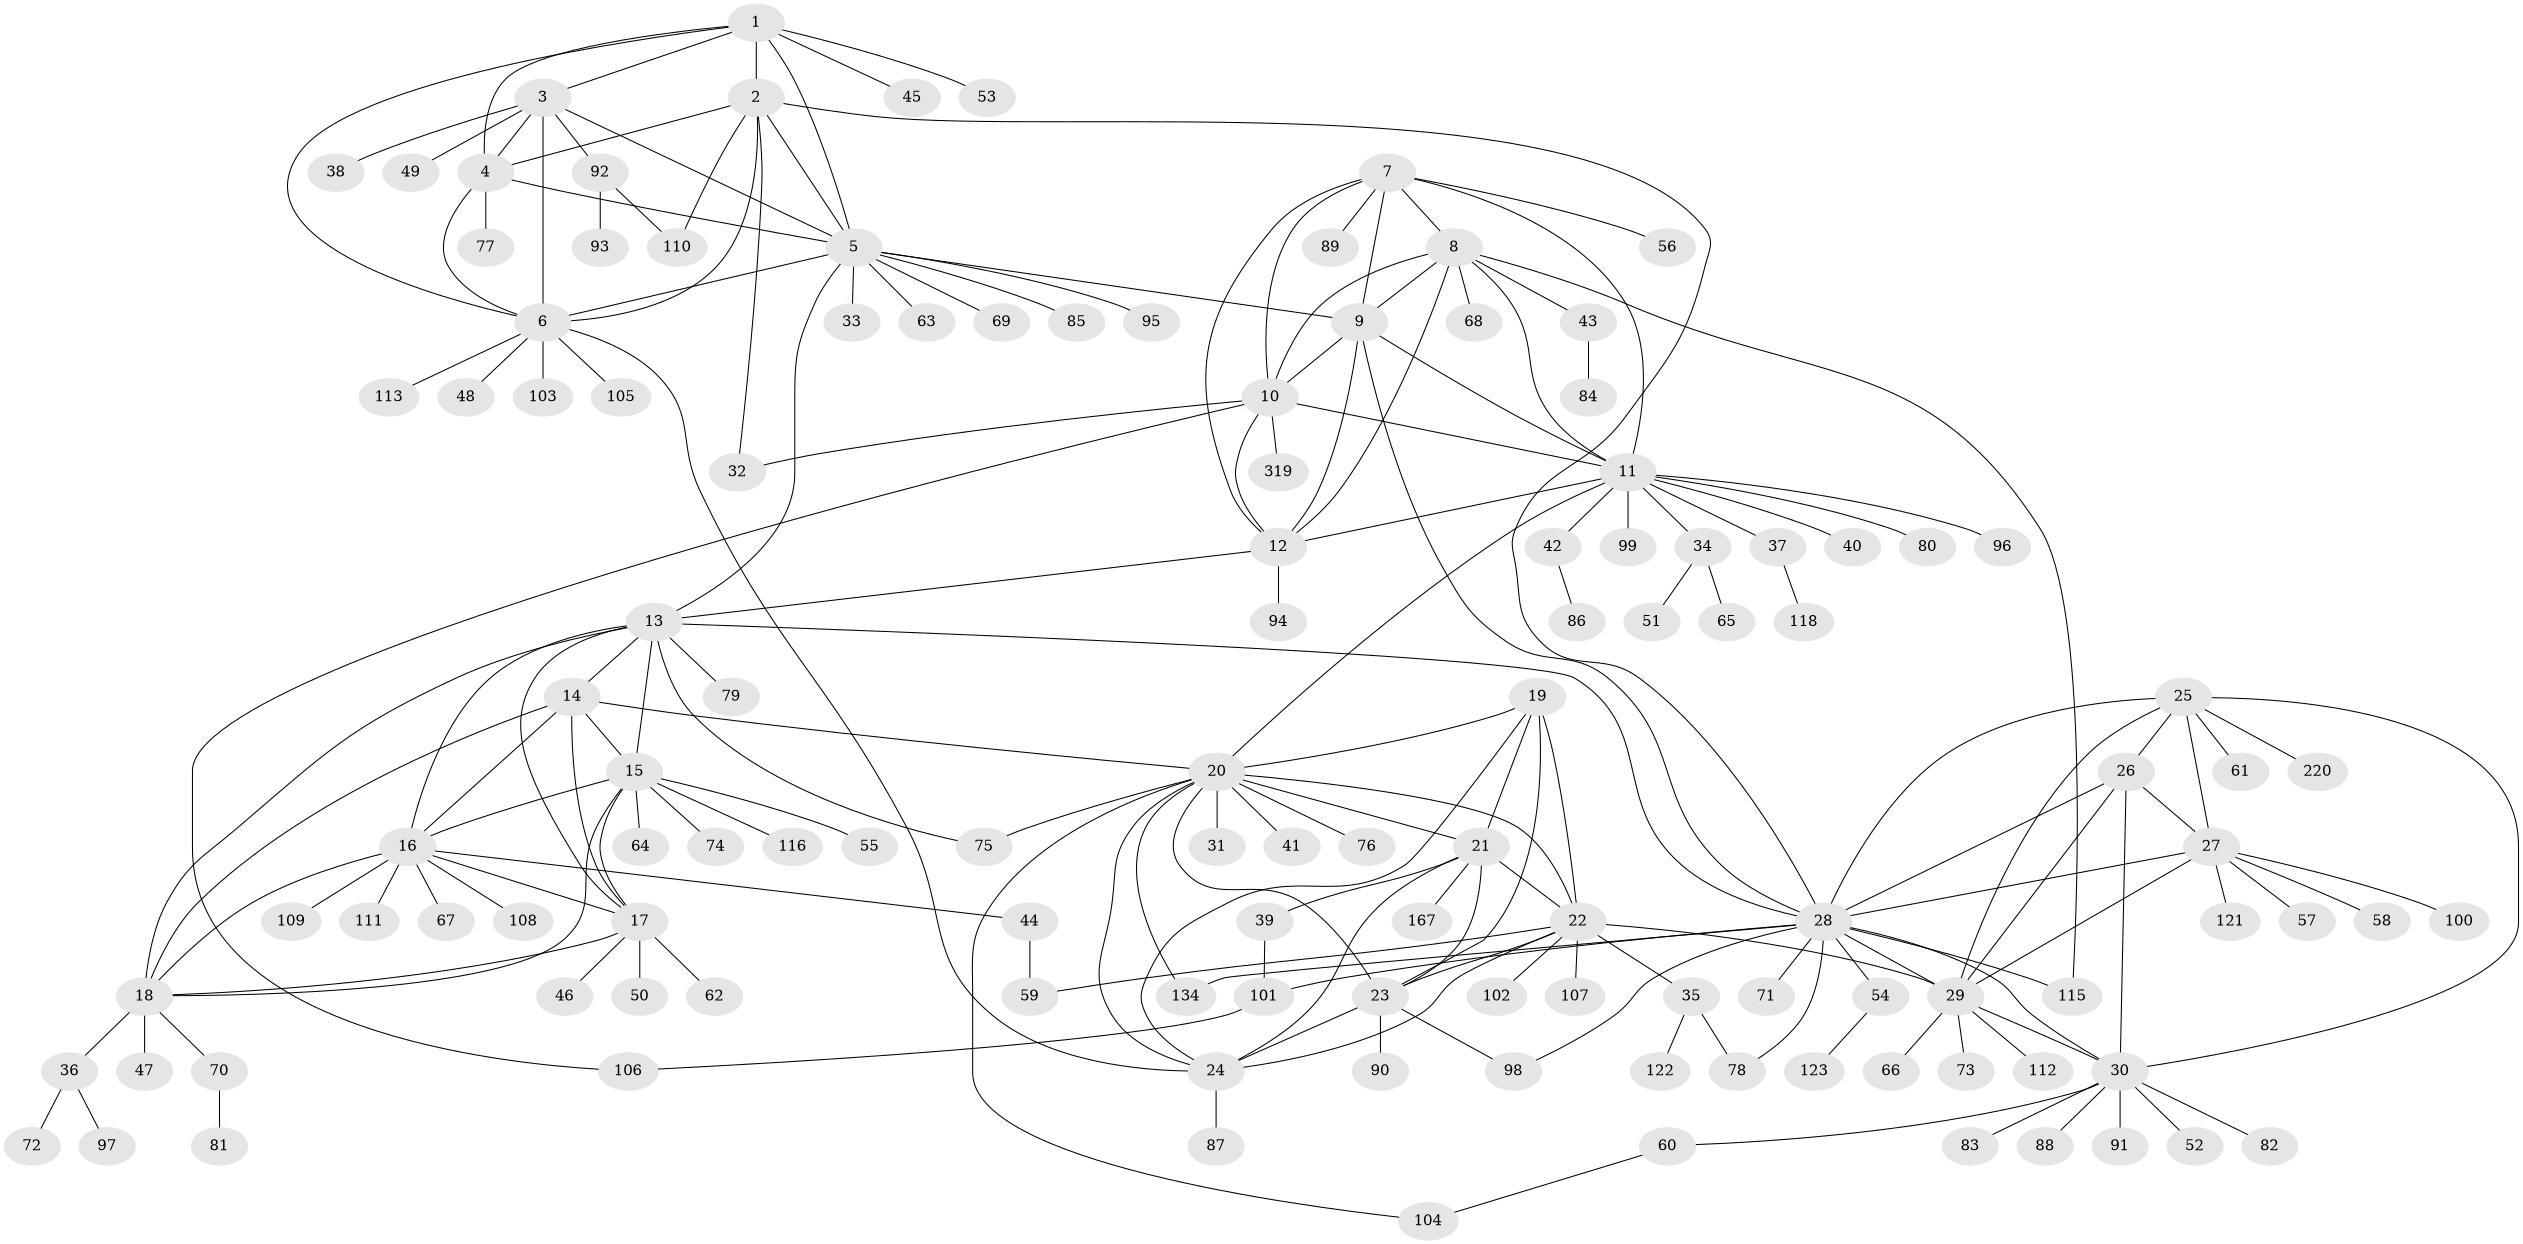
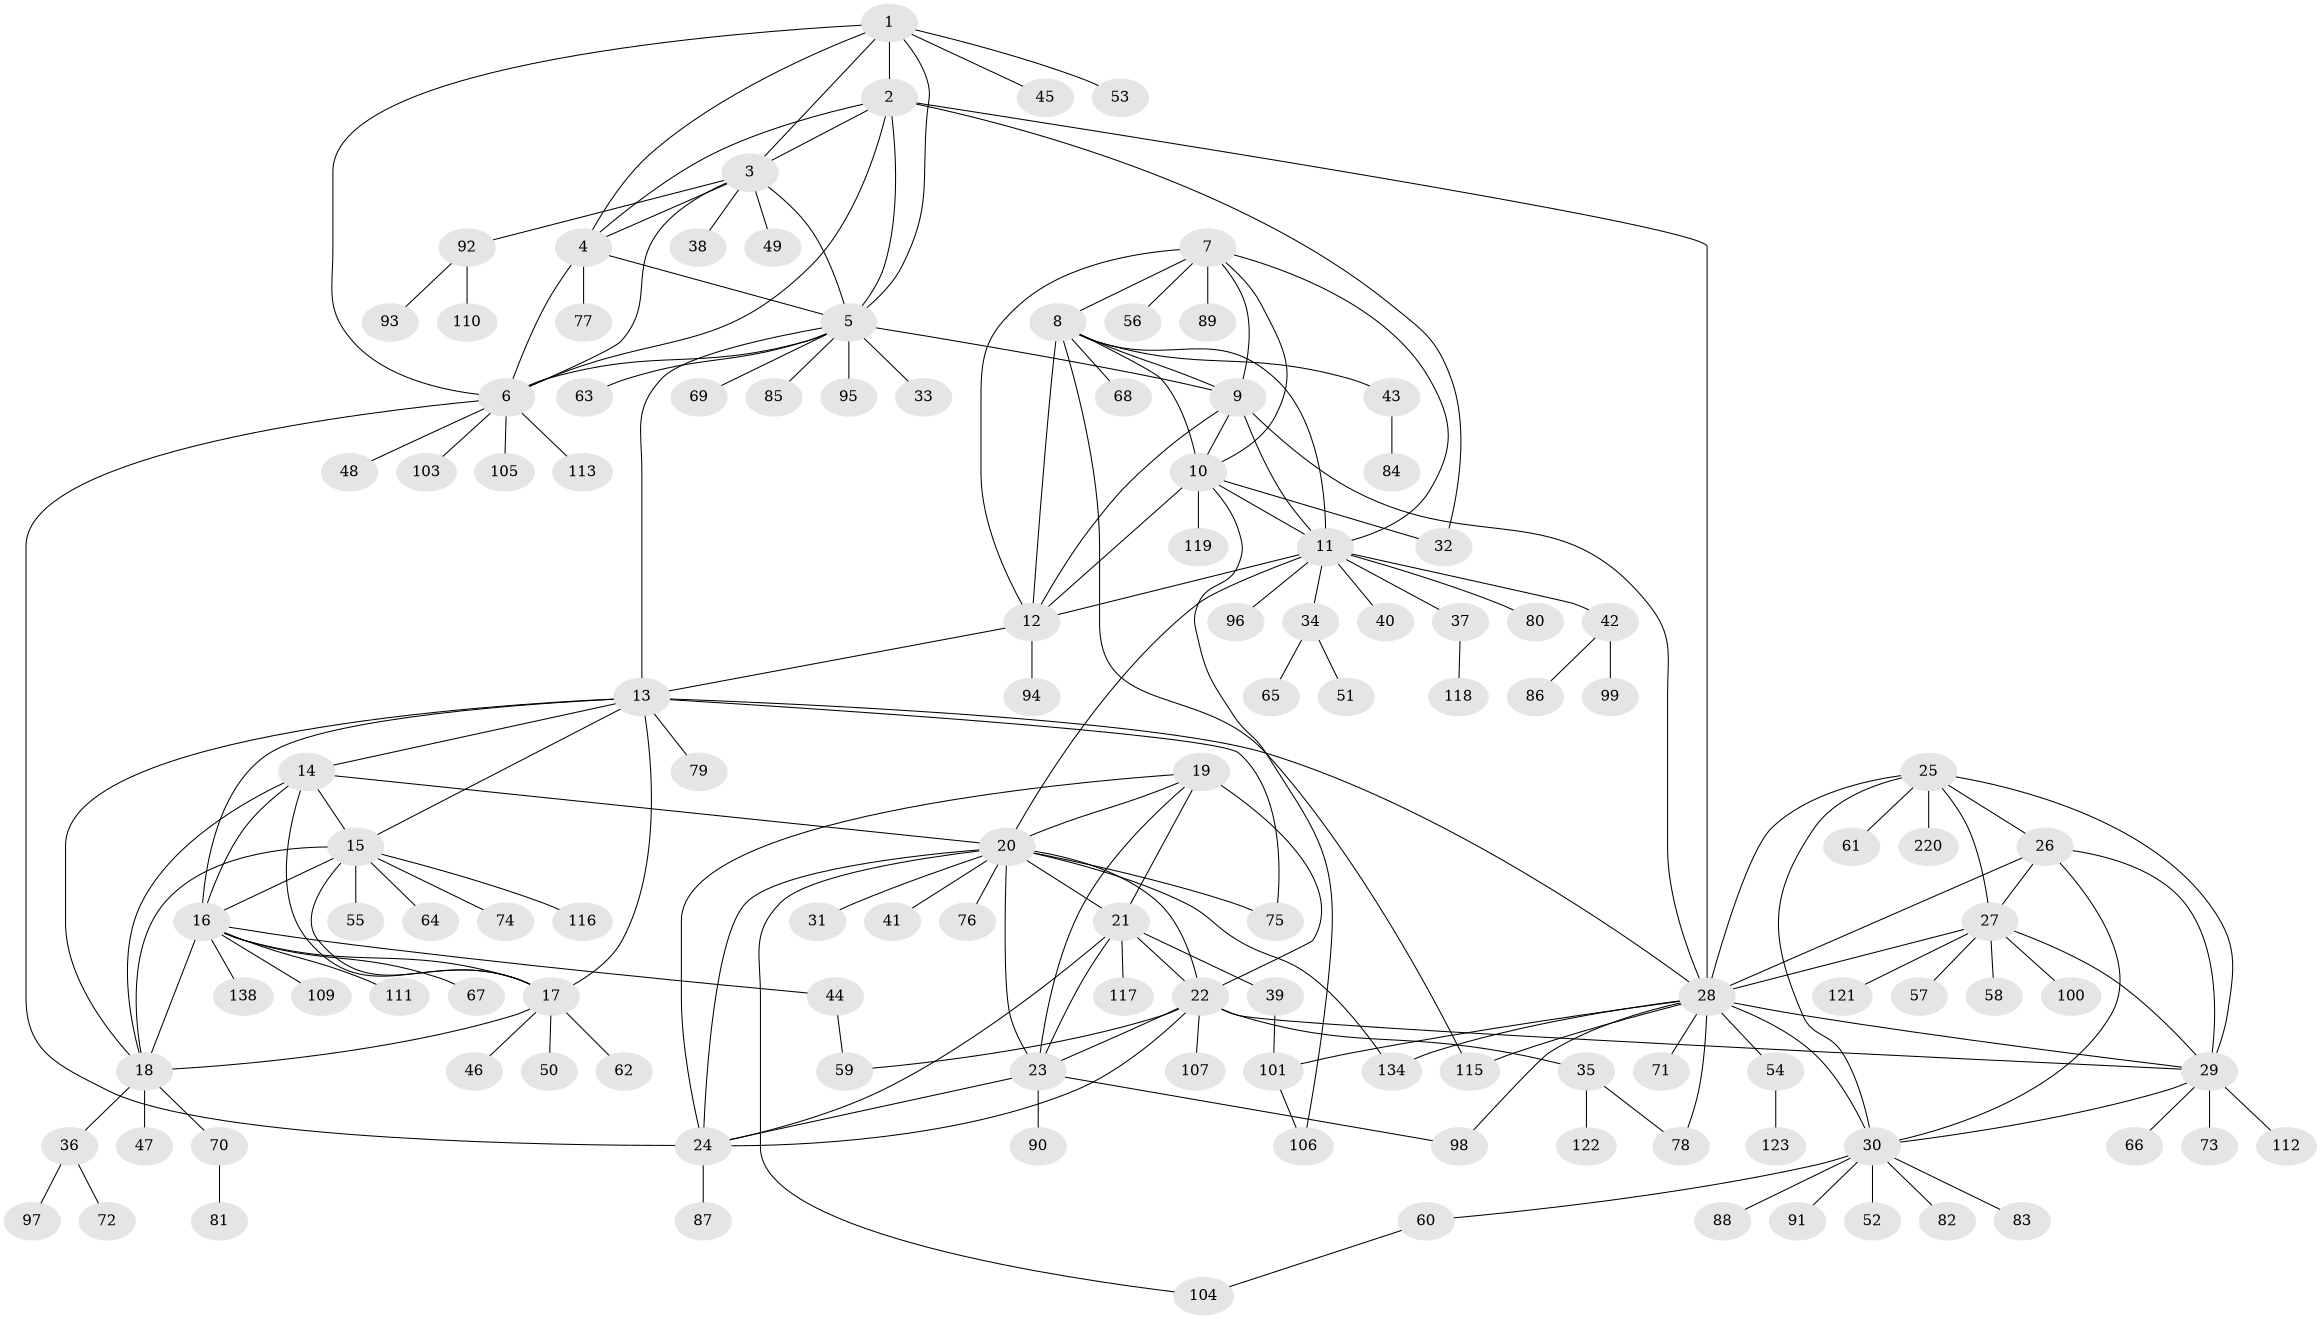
edge "2" -- "110": now "2" -- "3"
node "319": label "319" -> "119"
edge "11" -- "99": now "42" -- "99"
node "108": label "108" -> "138"
node "167": label "167" -> "117"
node "102": removed
